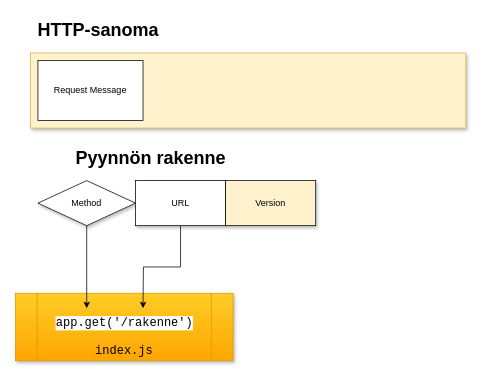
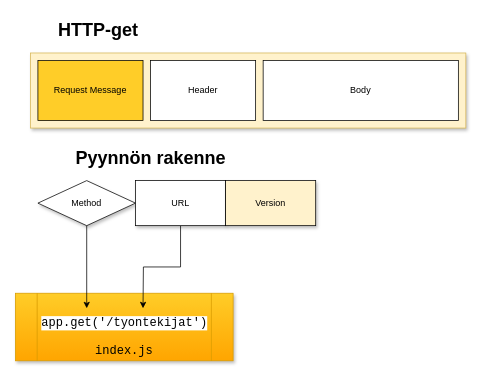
node "HTTP-sanoma": label "HTTP-sanoma" -> "HTTP-get"
node "Request Message": fillcolor #ffffff -> #ffcd28
node "Header": added
node "Body": added
node "app.get('/rakenne')": label "app.get('/rakenne')" -> "app.get('/tyontekijat')"
